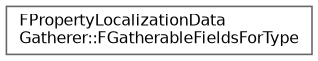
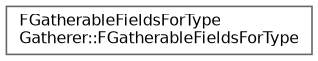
node "FPropertyLocalizationData Gatherer::FGatherableFieldsForType": label "FPropertyLocalizationData Gatherer::FGatherableFieldsForType" -> "FGatherableFieldsForType Gatherer::FGatherableFieldsForType"
